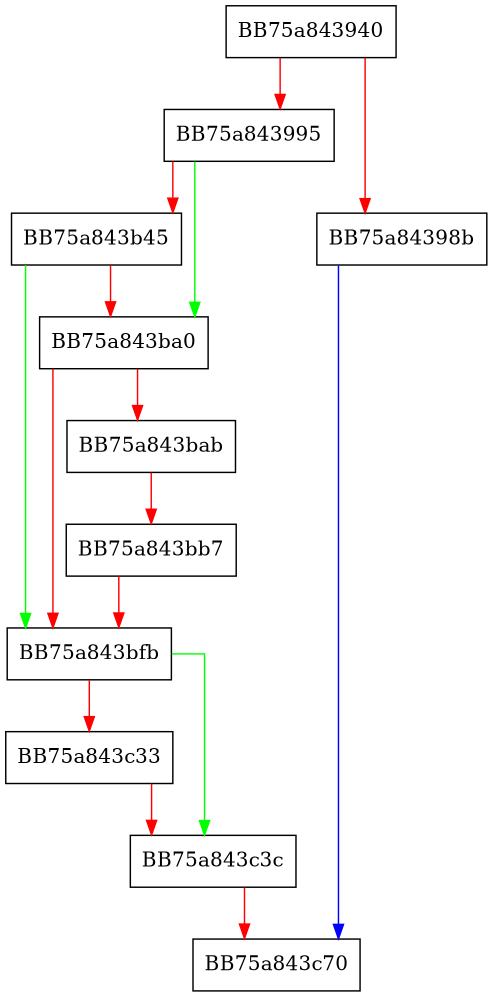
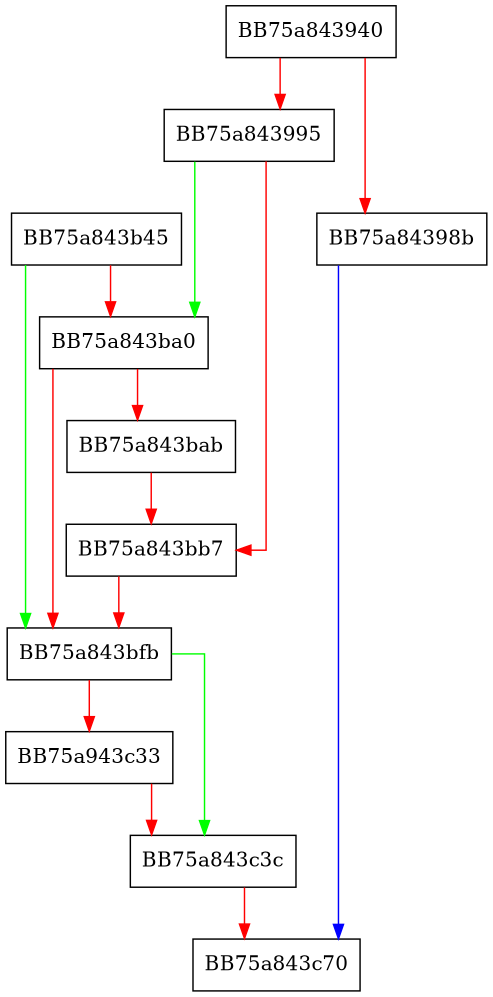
edge "BB75a843995" -> "BB75a843b45": now "BB75a843995" -> "BB75a843bb7"
node "BB75a843c33": label "BB75a843c33" -> "BB75a943c33"
